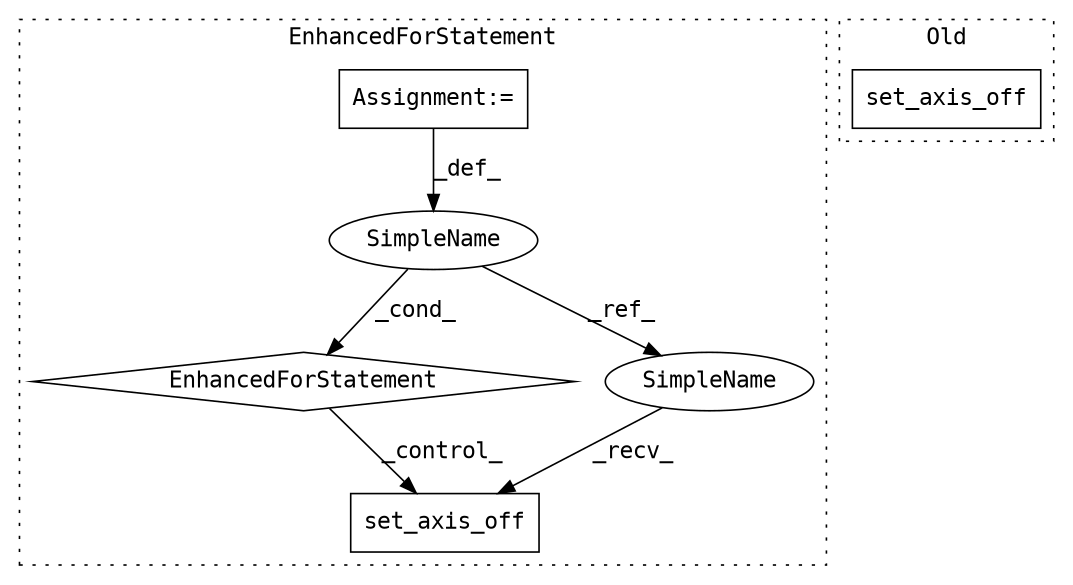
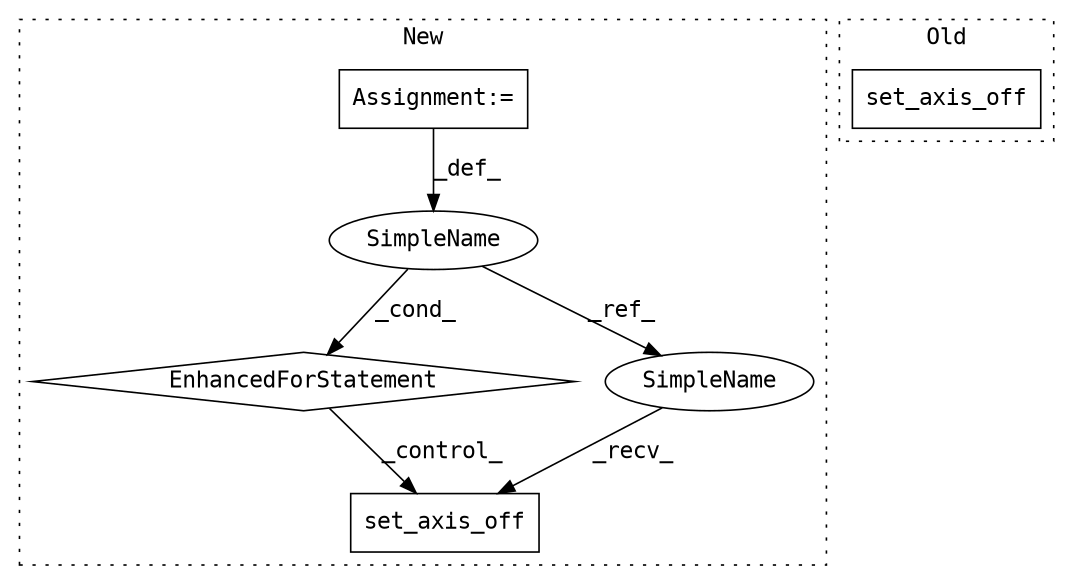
cluster "EnhancedForStatement": label "EnhancedForStatement" -> "New"
